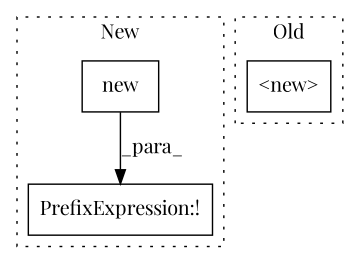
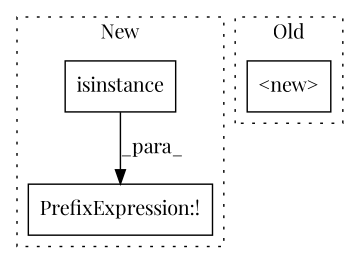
node "new": label "new" -> "isinstance"
